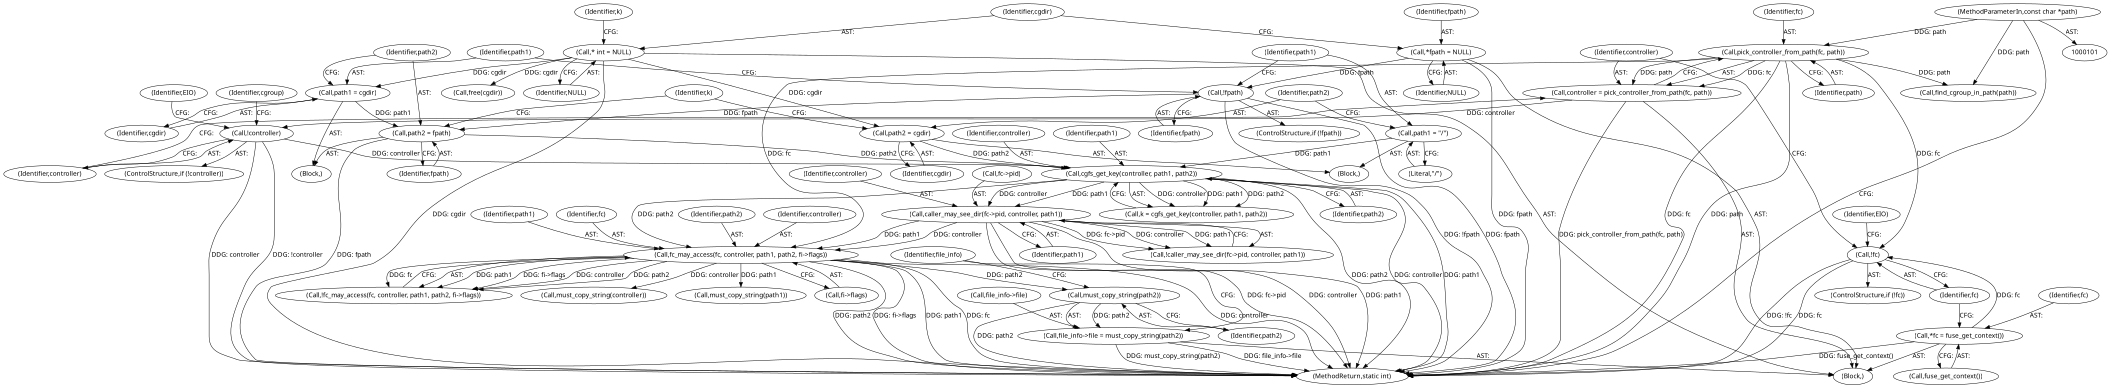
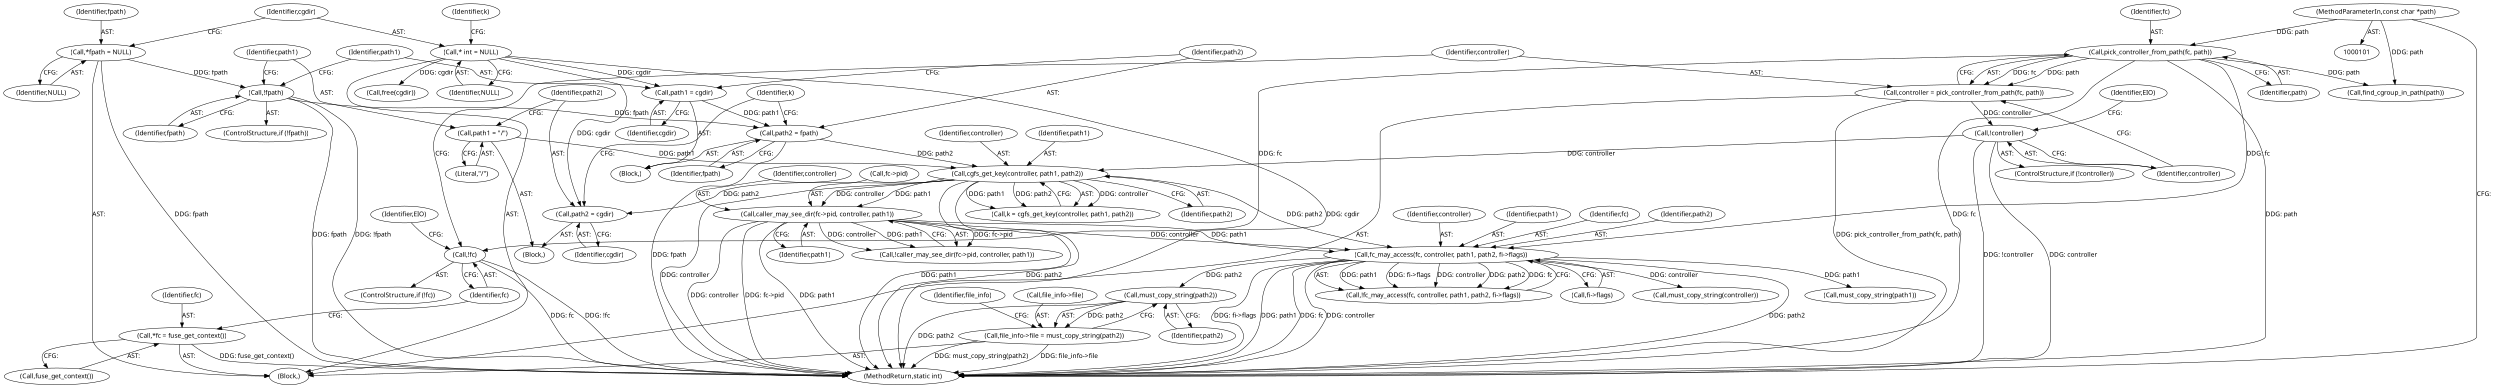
node "(Identifier,cgroup)": removed
edge "(Call,path2 = cgdir)" -> "(Call,cgfs_get_key(controller, path1, path2))": reversed
edge "(Identifier,file_info)" -> "(Call,must_copy_string(path2))": now "(Call,file_info->file = must_copy_string(path2))" -> "(Call,must_copy_string(path2))"
edge "(Call,*fc = fuse_get_context())" -> "(Call,!fc)": removed, label "DDG: fc"
